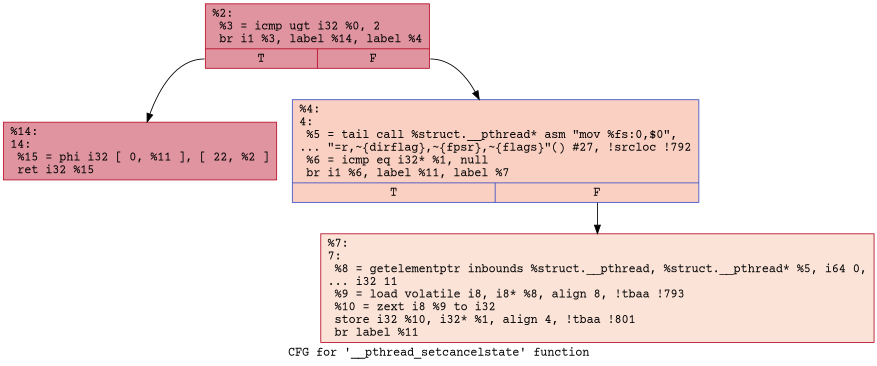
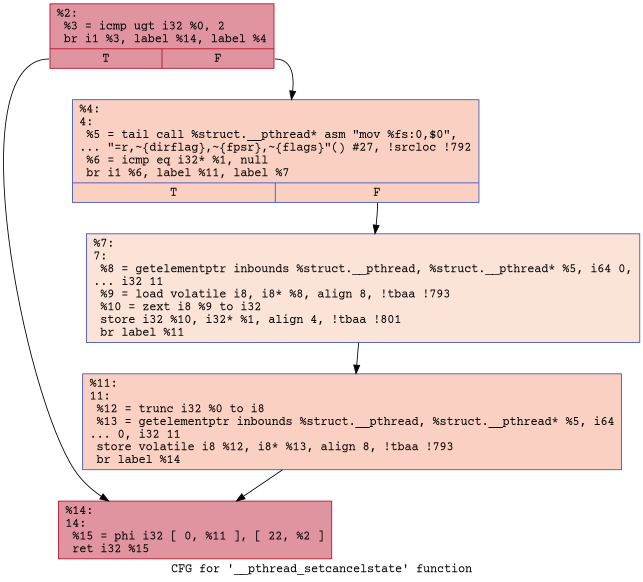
node "%7:": color #b70d28ff -> #3d50c3ff
node "%11:": added
